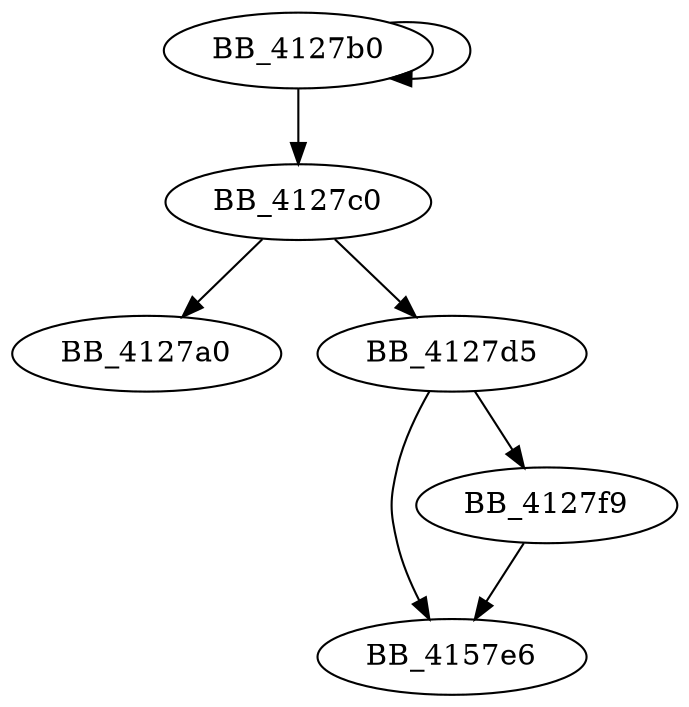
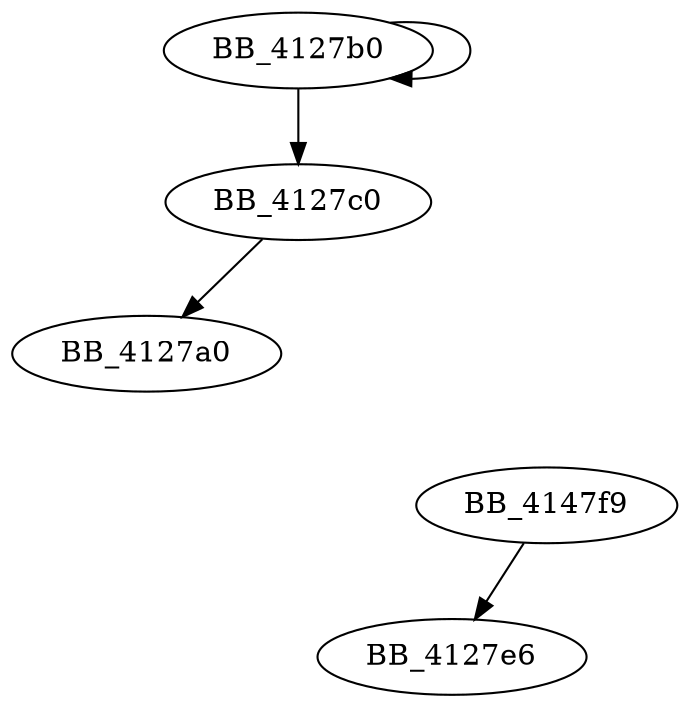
node "BB_4127d5": removed
node "BB_4127f9": label "BB_4127f9" -> "BB_4147f9"
node "BB_4157e6": label "BB_4157e6" -> "BB_4127e6"
